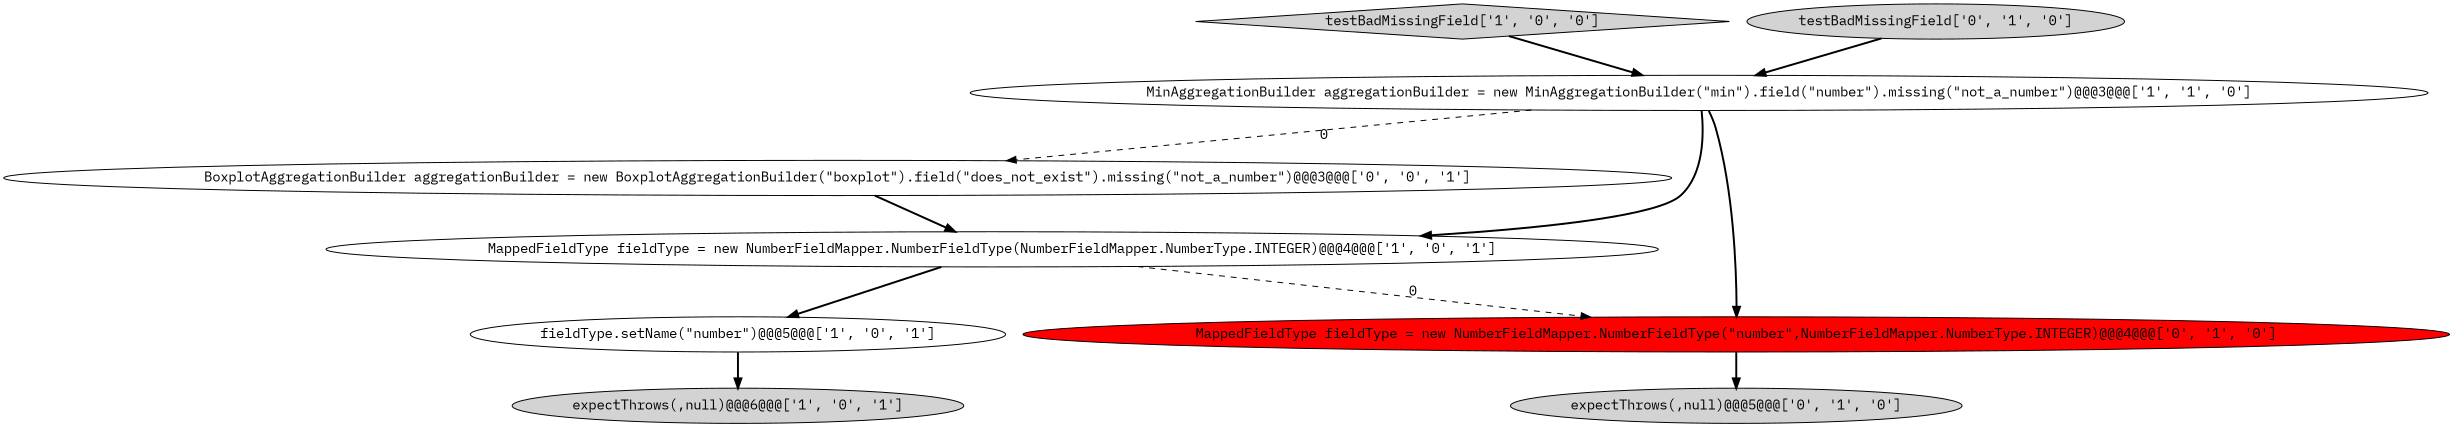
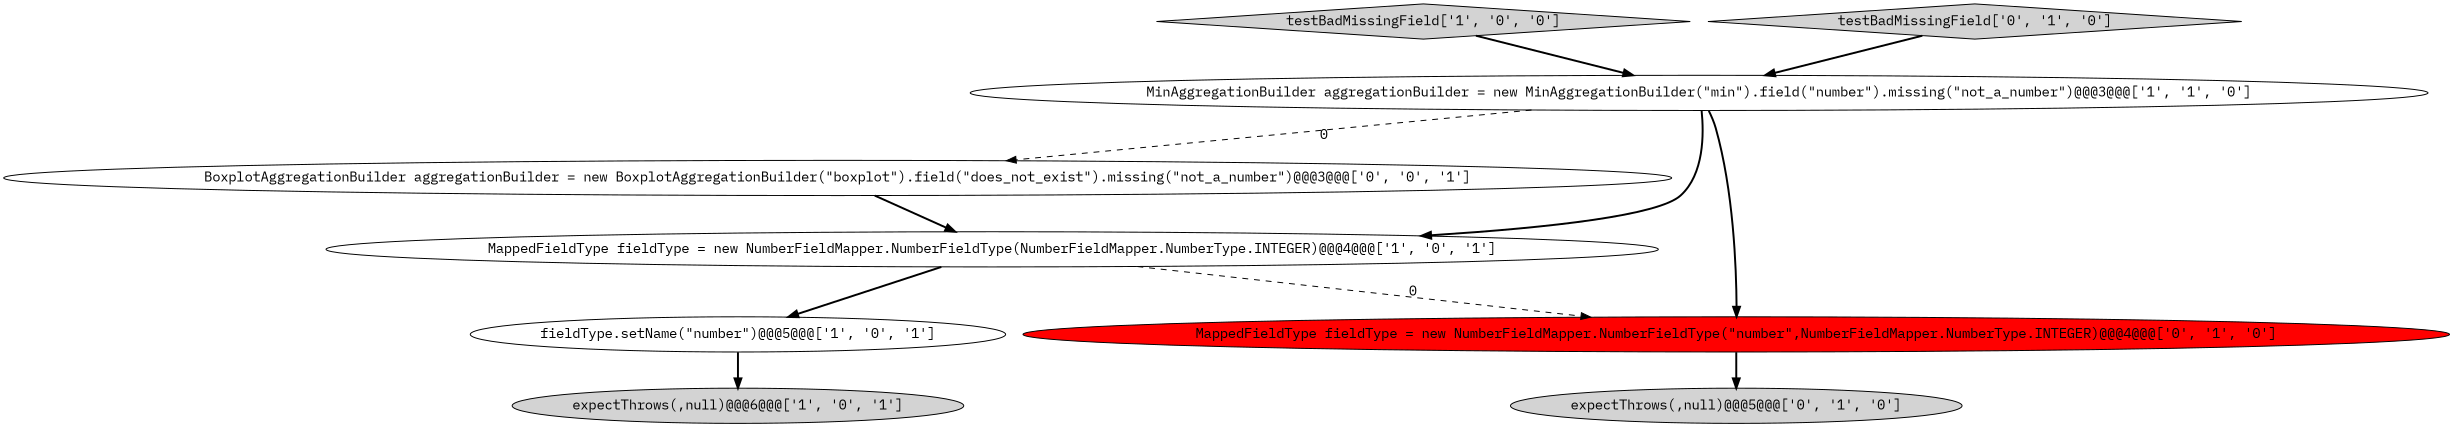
node "testBadMissingField['0', '1', '0']": shape ellipse -> diamond
